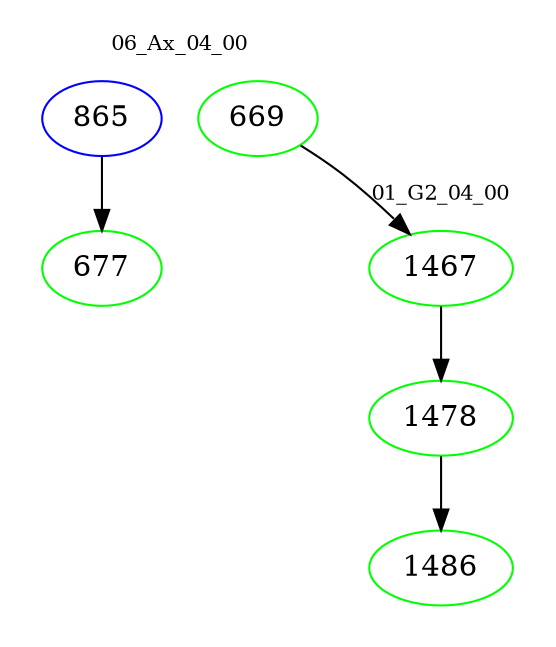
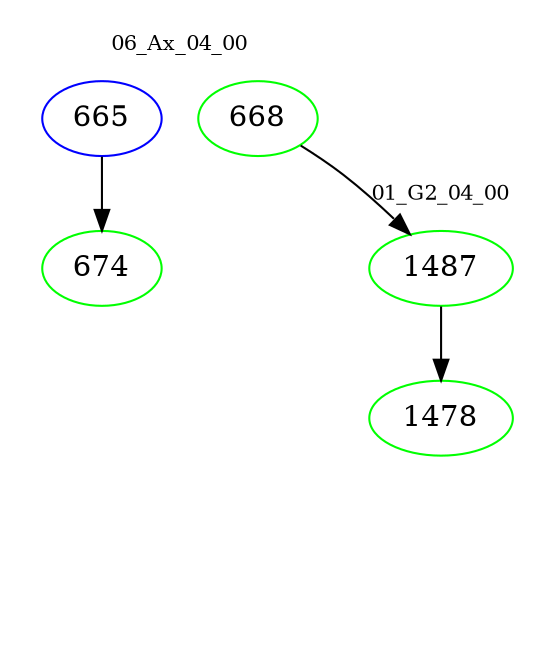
node "865": label "865" -> "665"
node "669": label "669" -> "668"
node "677": label "677" -> "674"
node "1467": label "1467" -> "1487"
node "1486": removed
